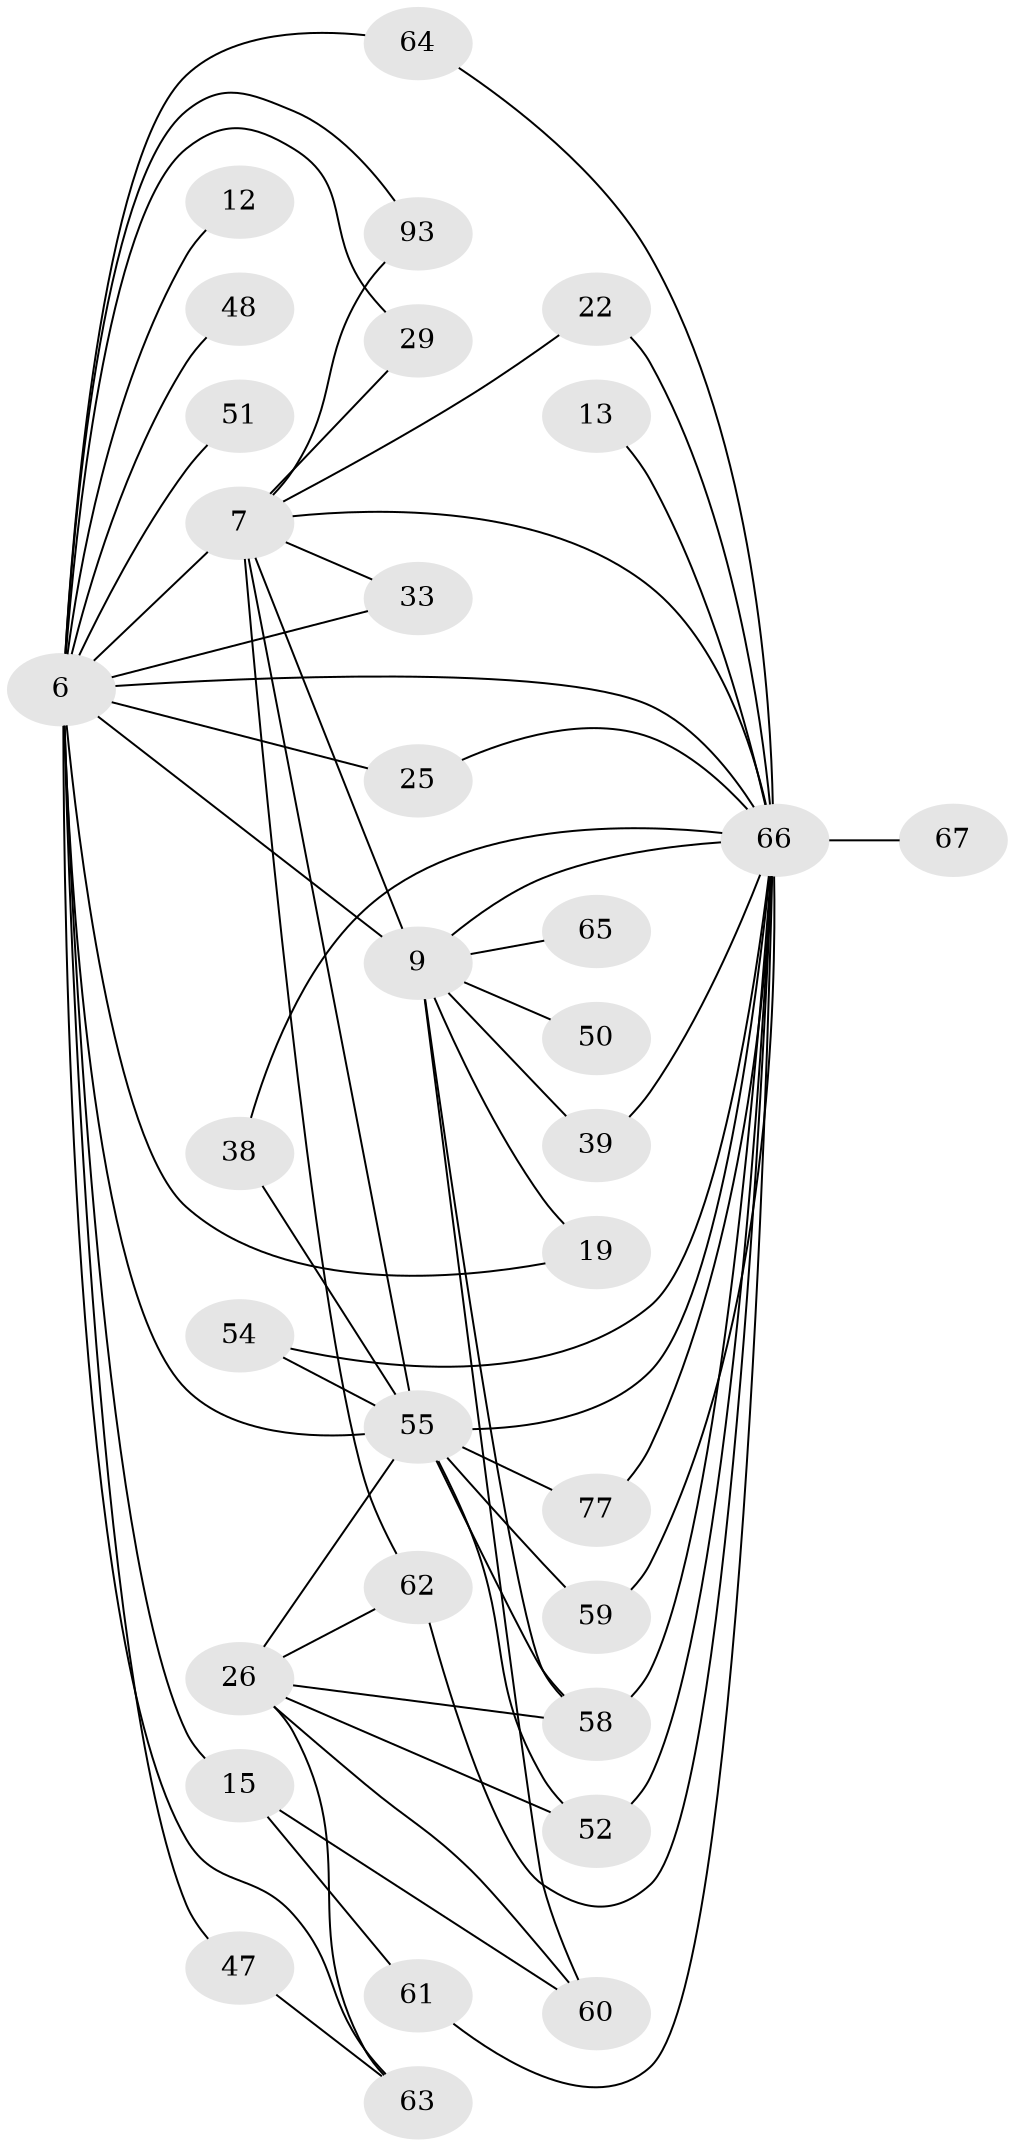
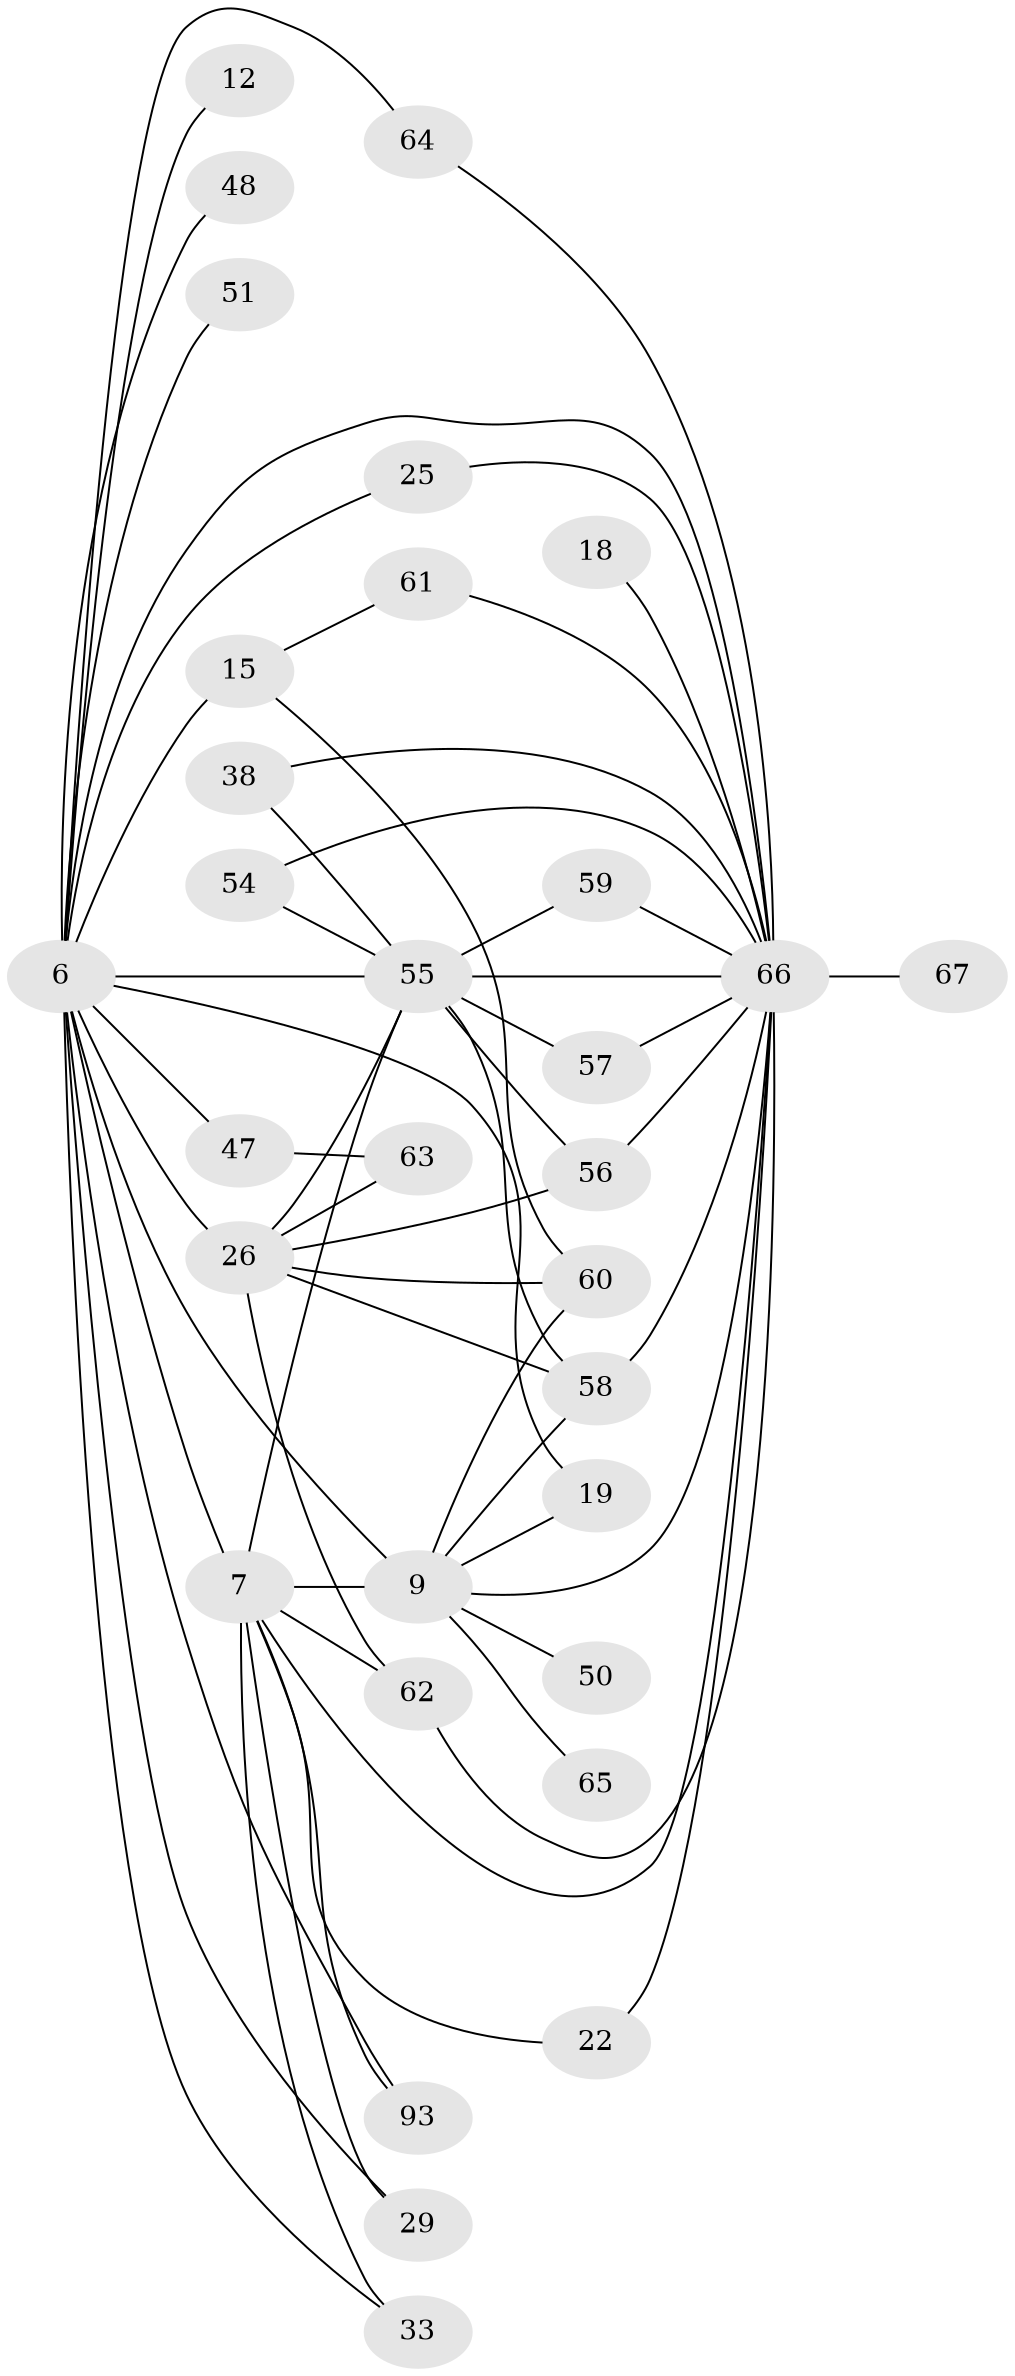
node "13": label "13" -> "18"
node "39": removed
node "77": label "77" -> "57"
edge "6" -- "63": now "6" -- "26"
node "52": label "52" -> "56"
